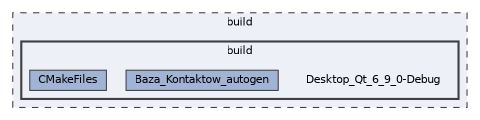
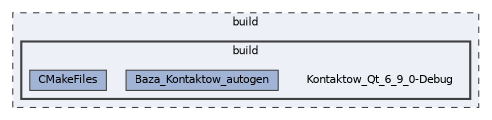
node "Desktop_Qt_6_9_0-Debug": label "Desktop_Qt_6_9_0-Debug" -> "Kontaktow_Qt_6_9_0-Debug"
